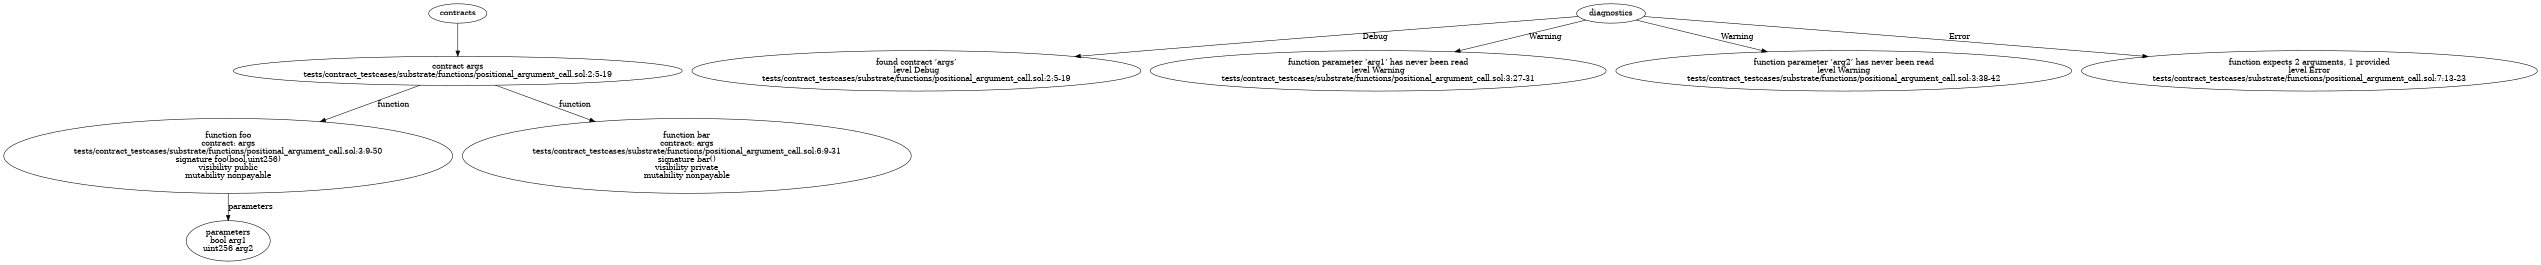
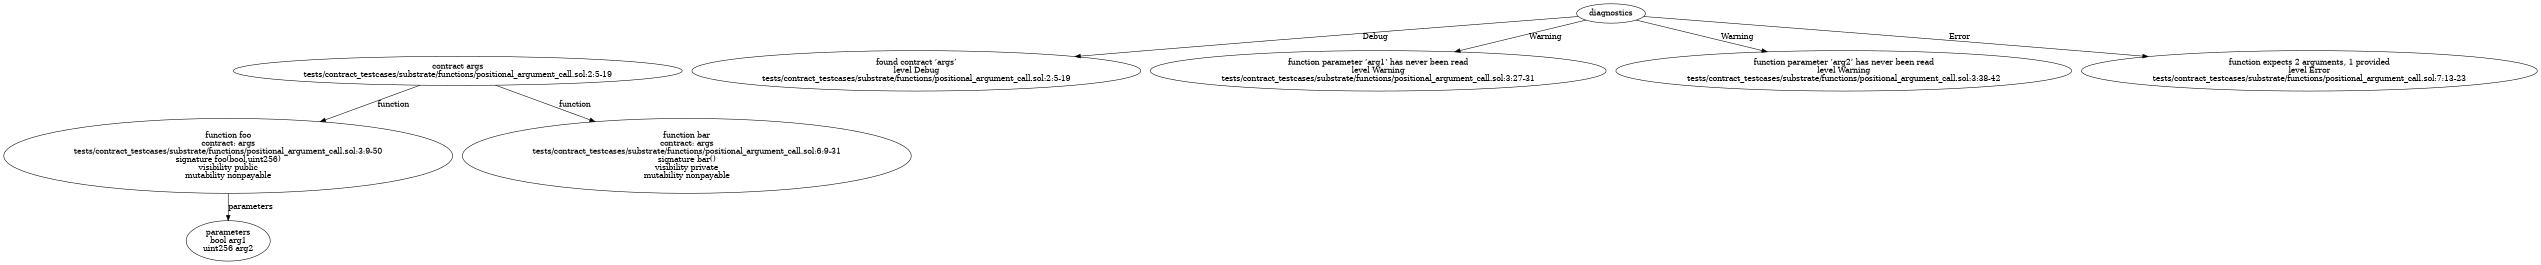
node "contracts": removed
